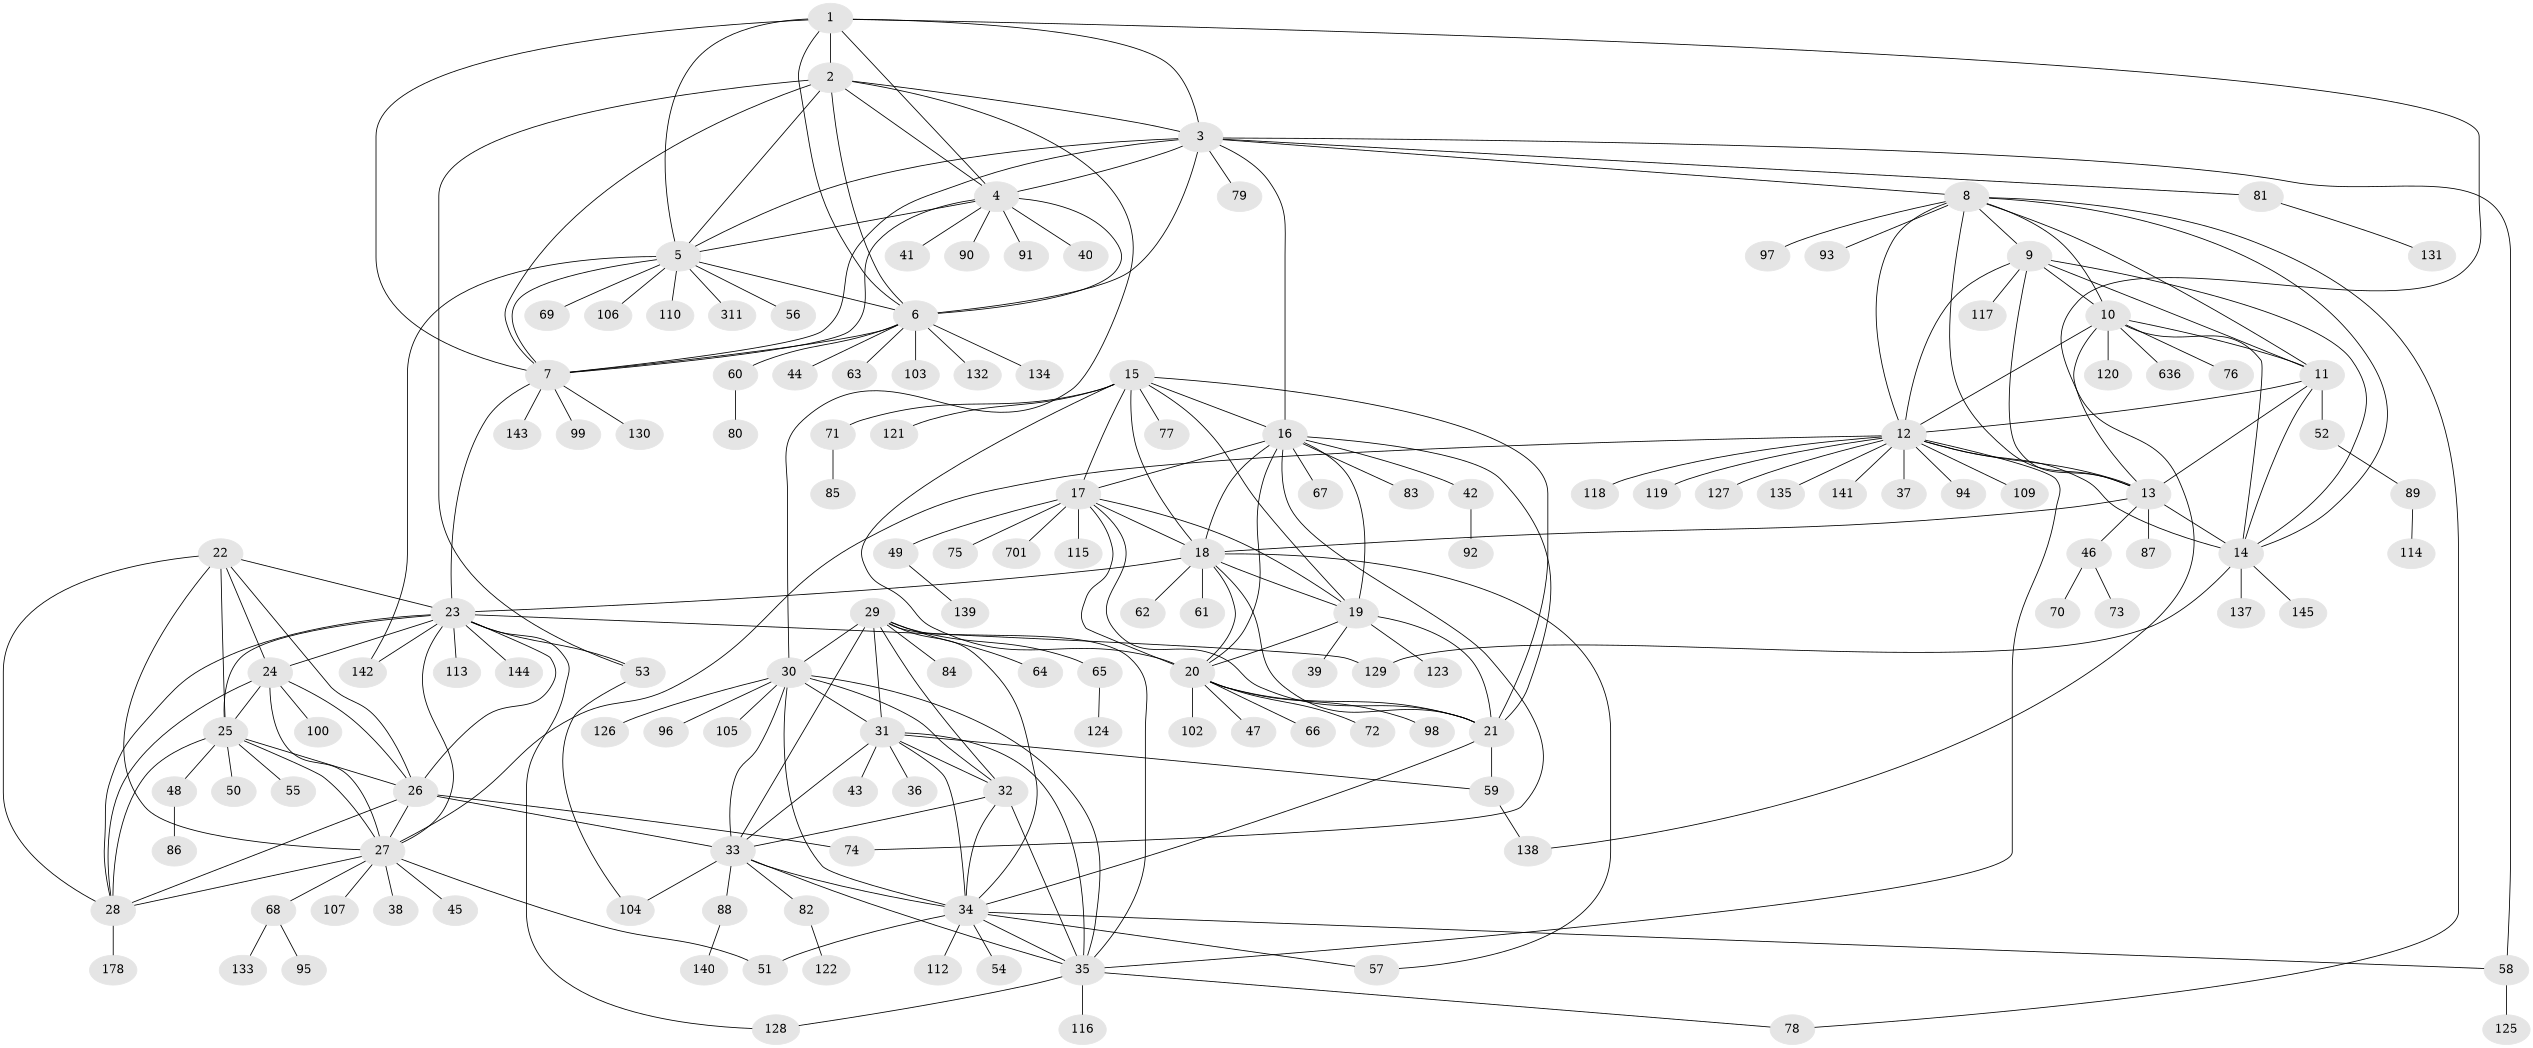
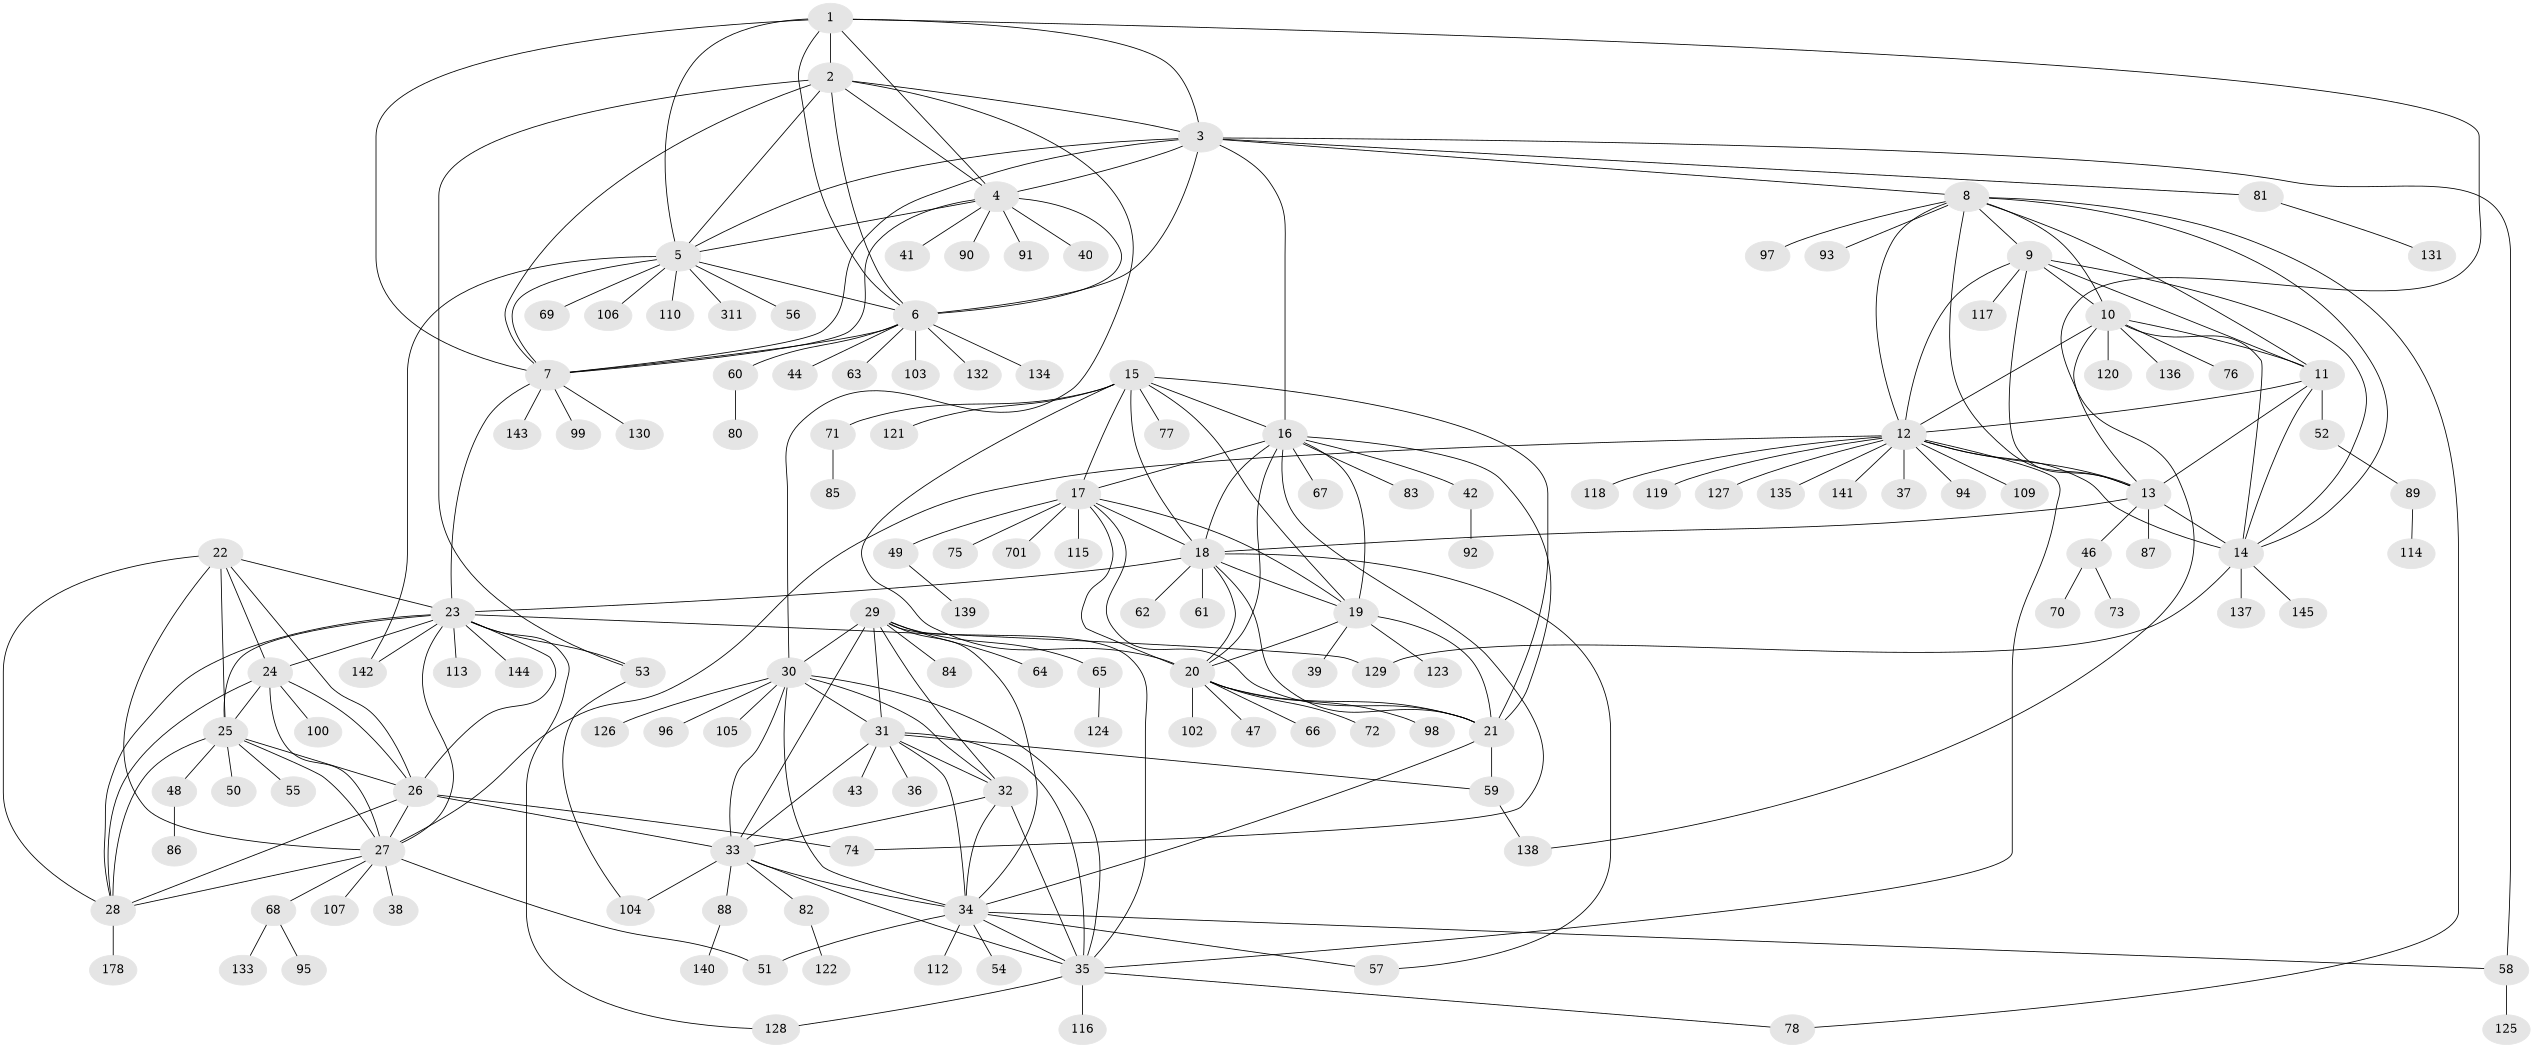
node "79": removed
node "636": label "636" -> "136"
node "45": removed
